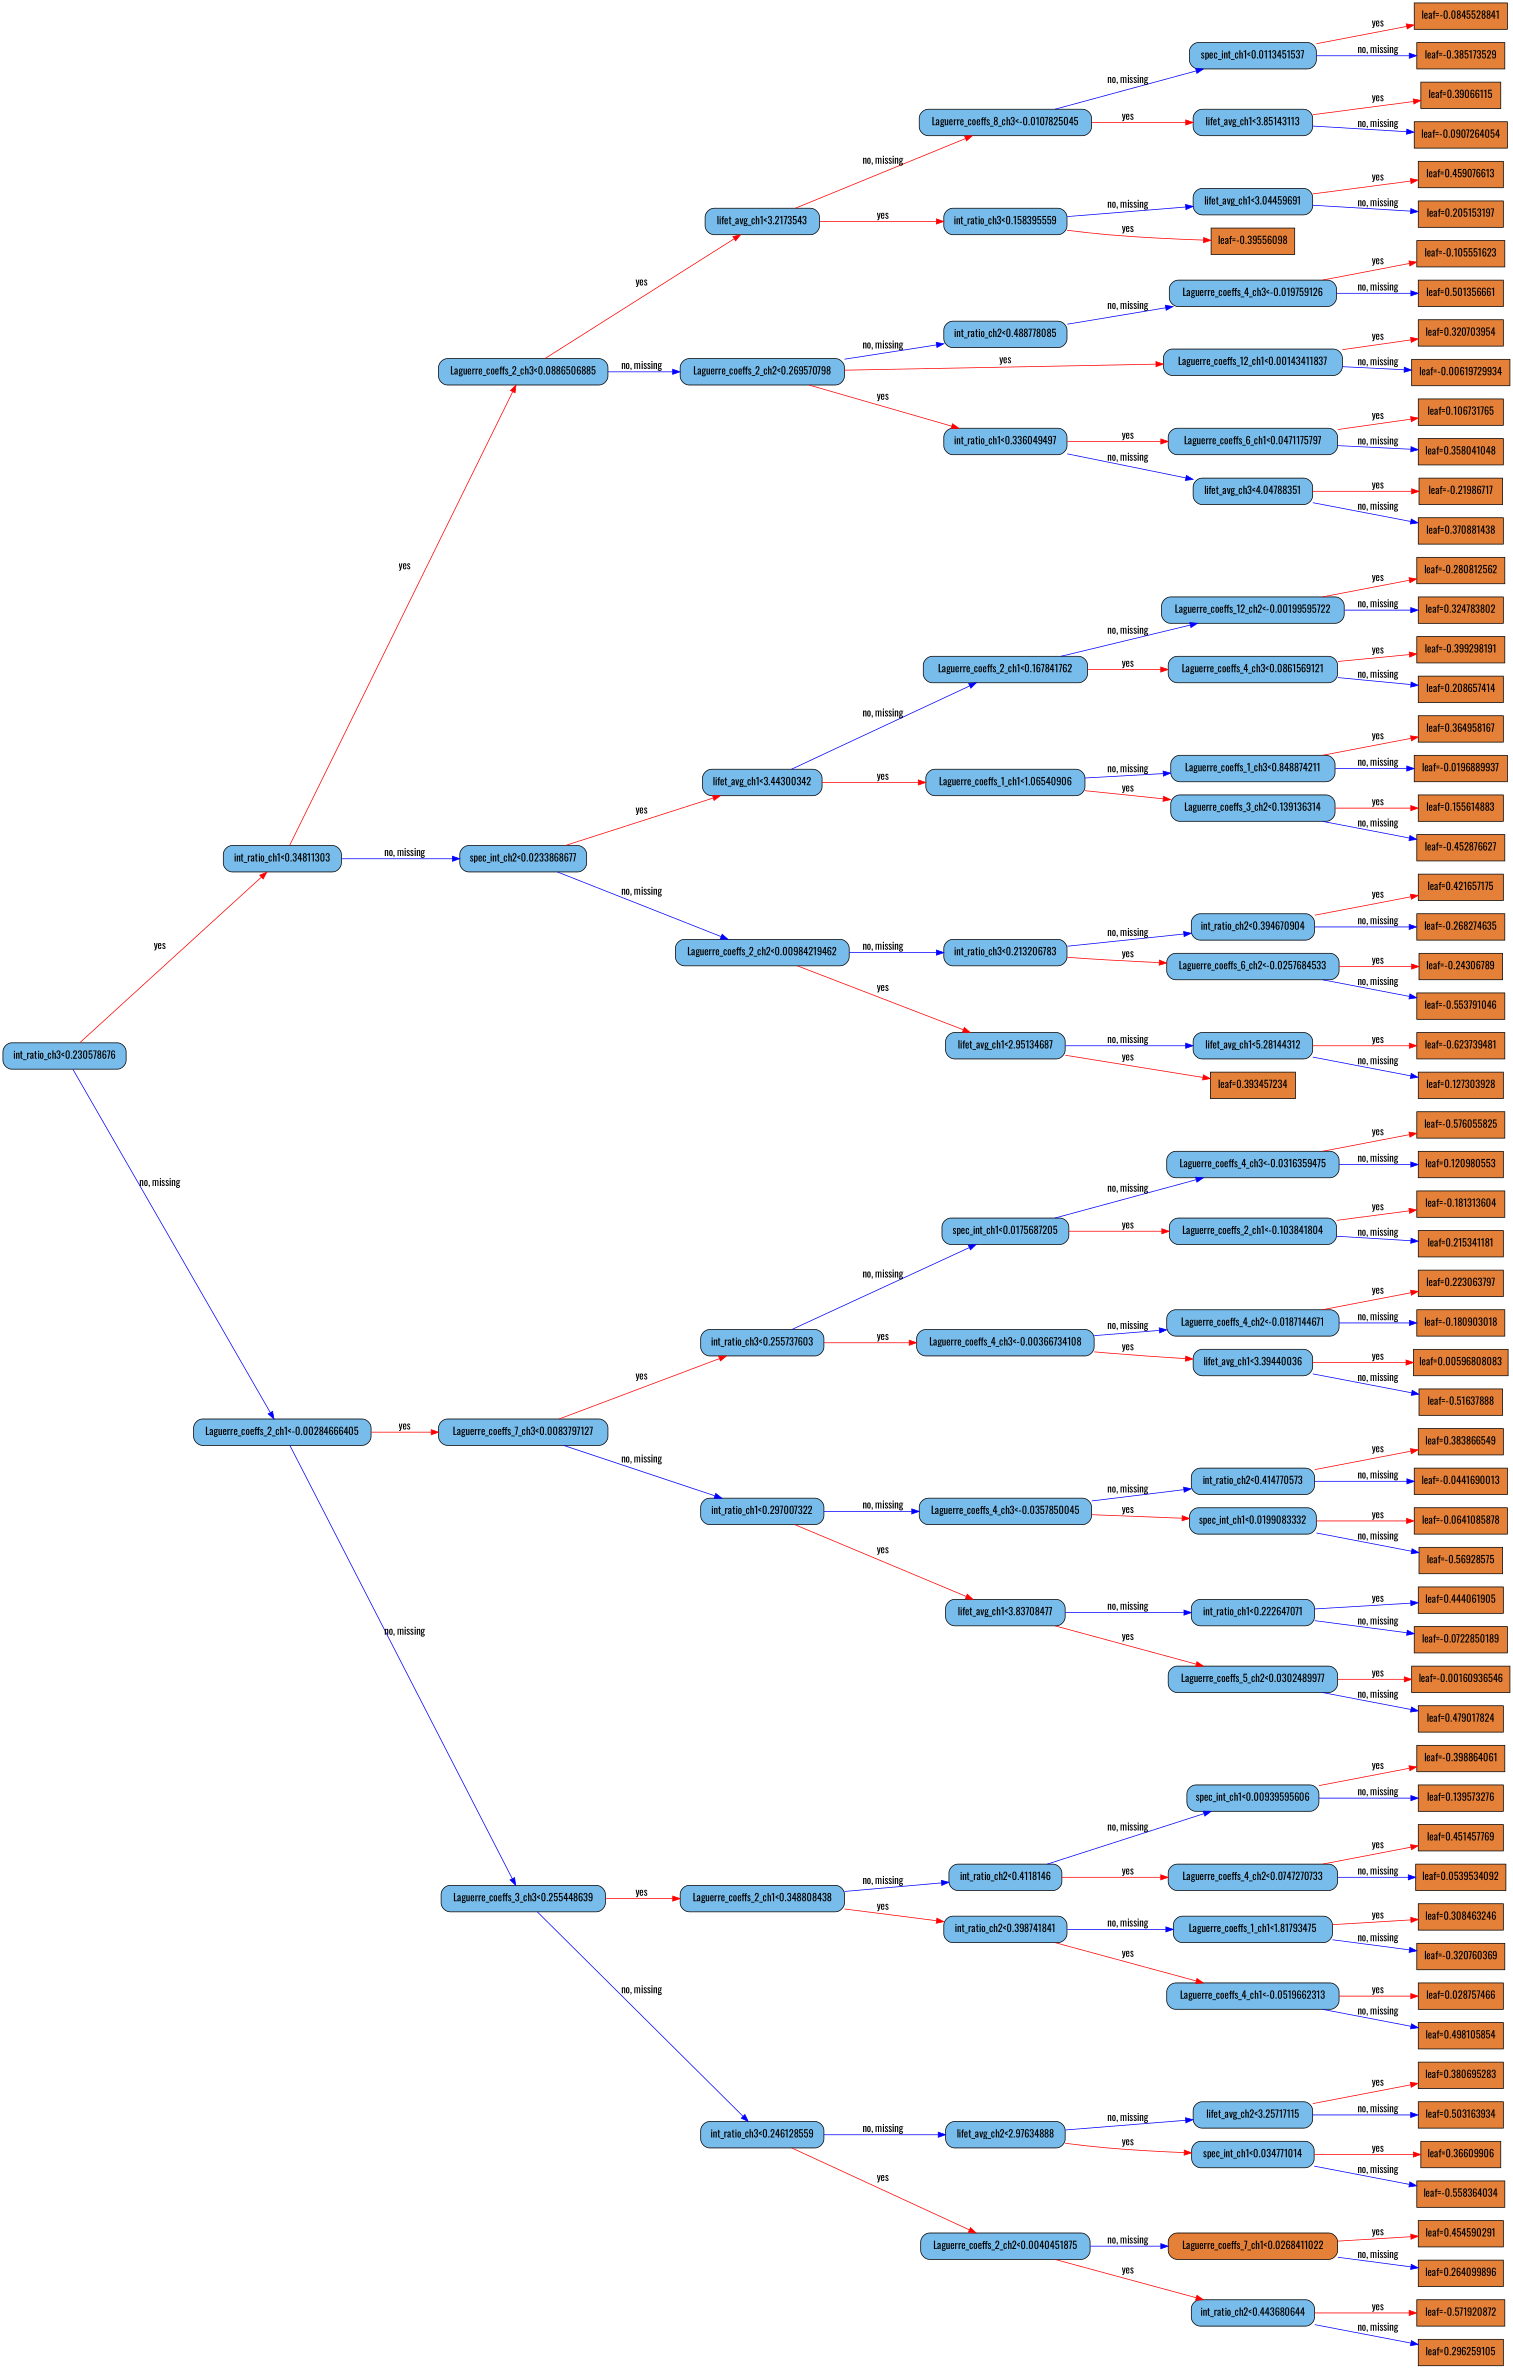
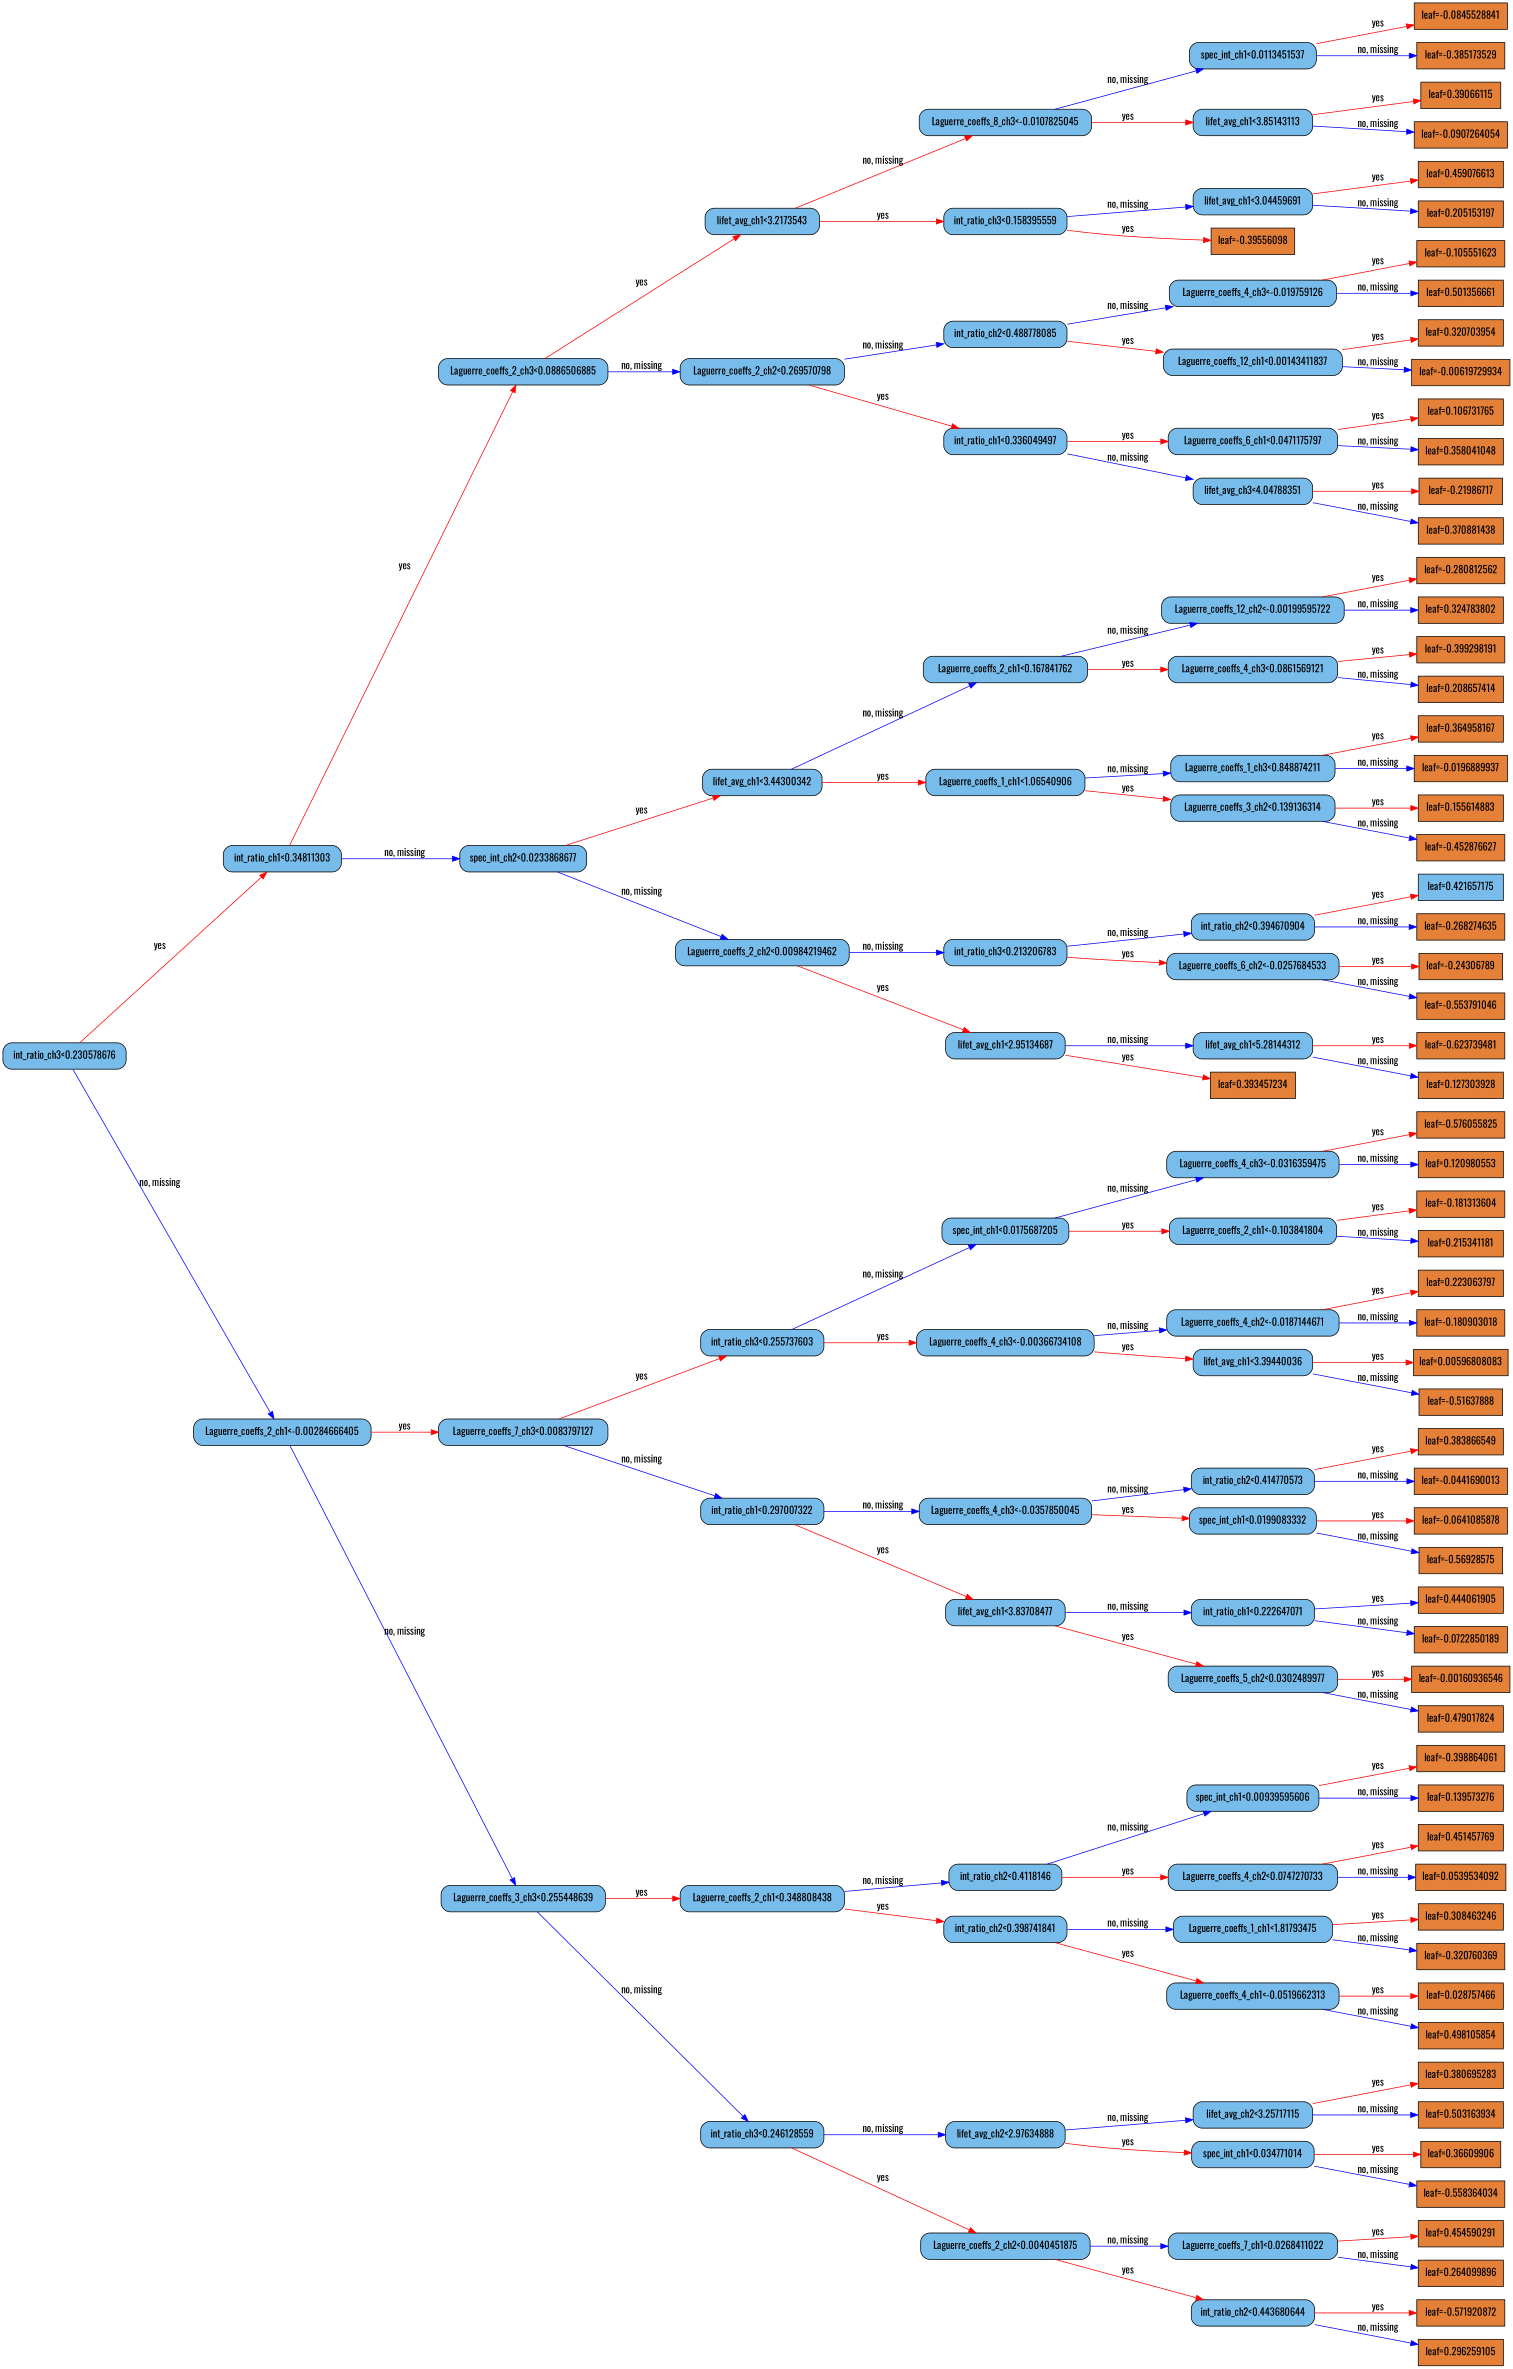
edge "Laguerre_coeffs_2_ch2<0.269570798" -> "Laguerre_coeffs_12_ch1<0.00143411837": now "int_ratio_ch2<0.488778085" -> "Laguerre_coeffs_12_ch1<0.00143411837"
node "leaf=0.421657175": fillcolor #e48038 -> #78bceb
node "Laguerre_coeffs_7_ch1<0.0268411022": fillcolor #e48038 -> #78bceb
